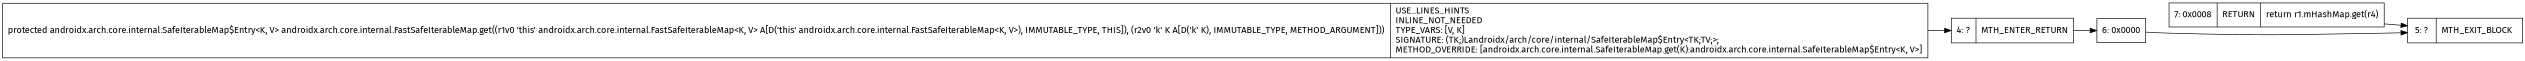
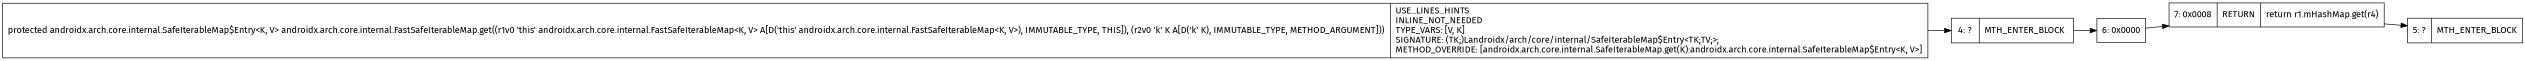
node "4: ?": text "MTH_ENTER_RETURN" -> "MTH_ENTER_BLOCK"
node "5: ?": text "MTH_EXIT_BLOCK" -> "MTH_ENTER_BLOCK"
edge "6: 0x0000" -> "5: ?": now "6: 0x0000" -> "7: 0x0008"
